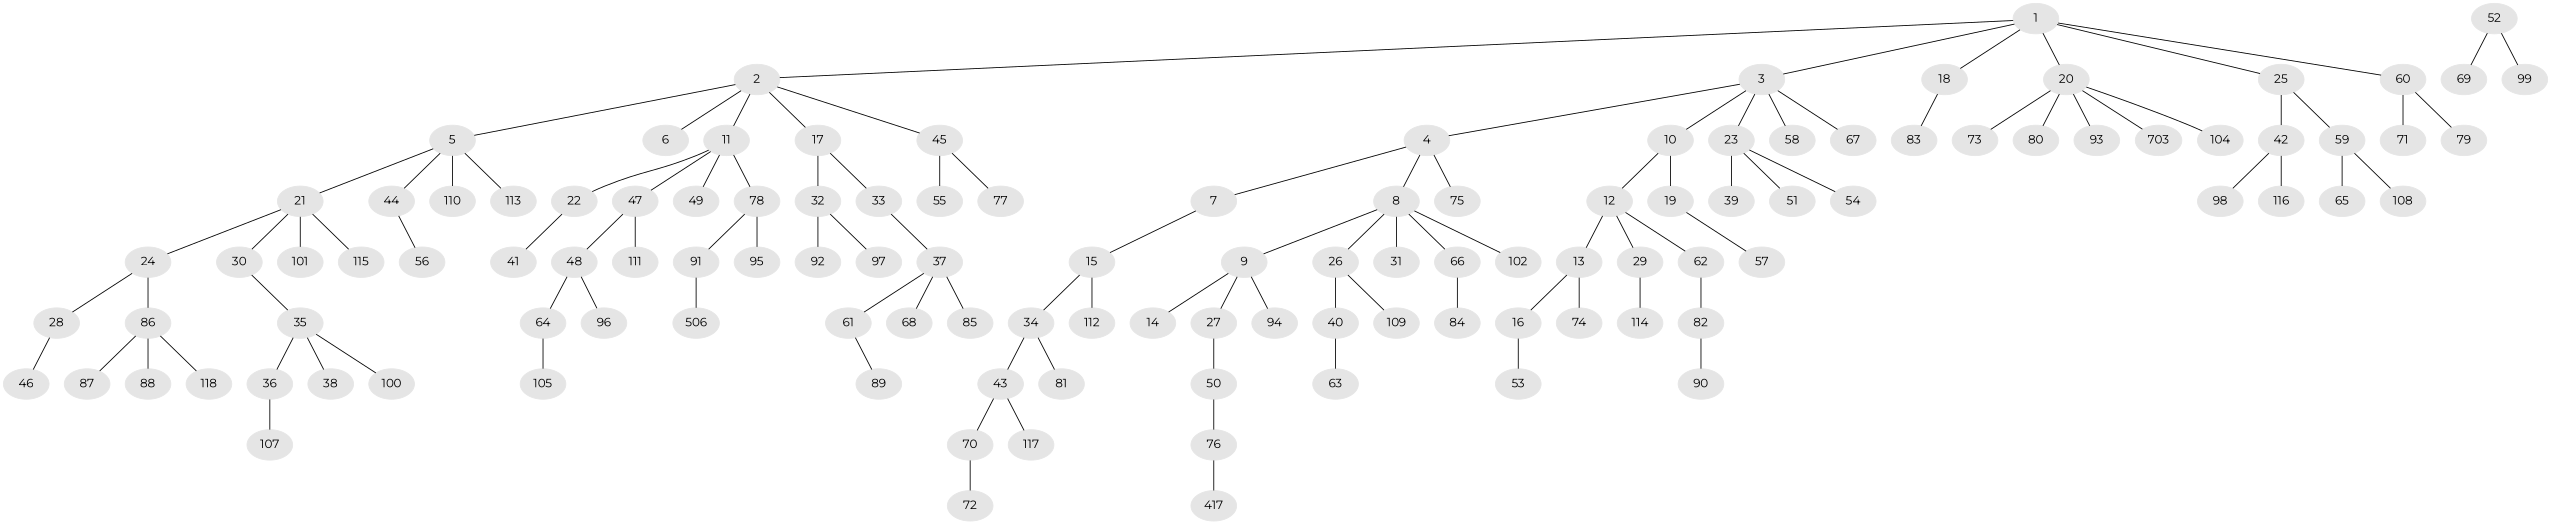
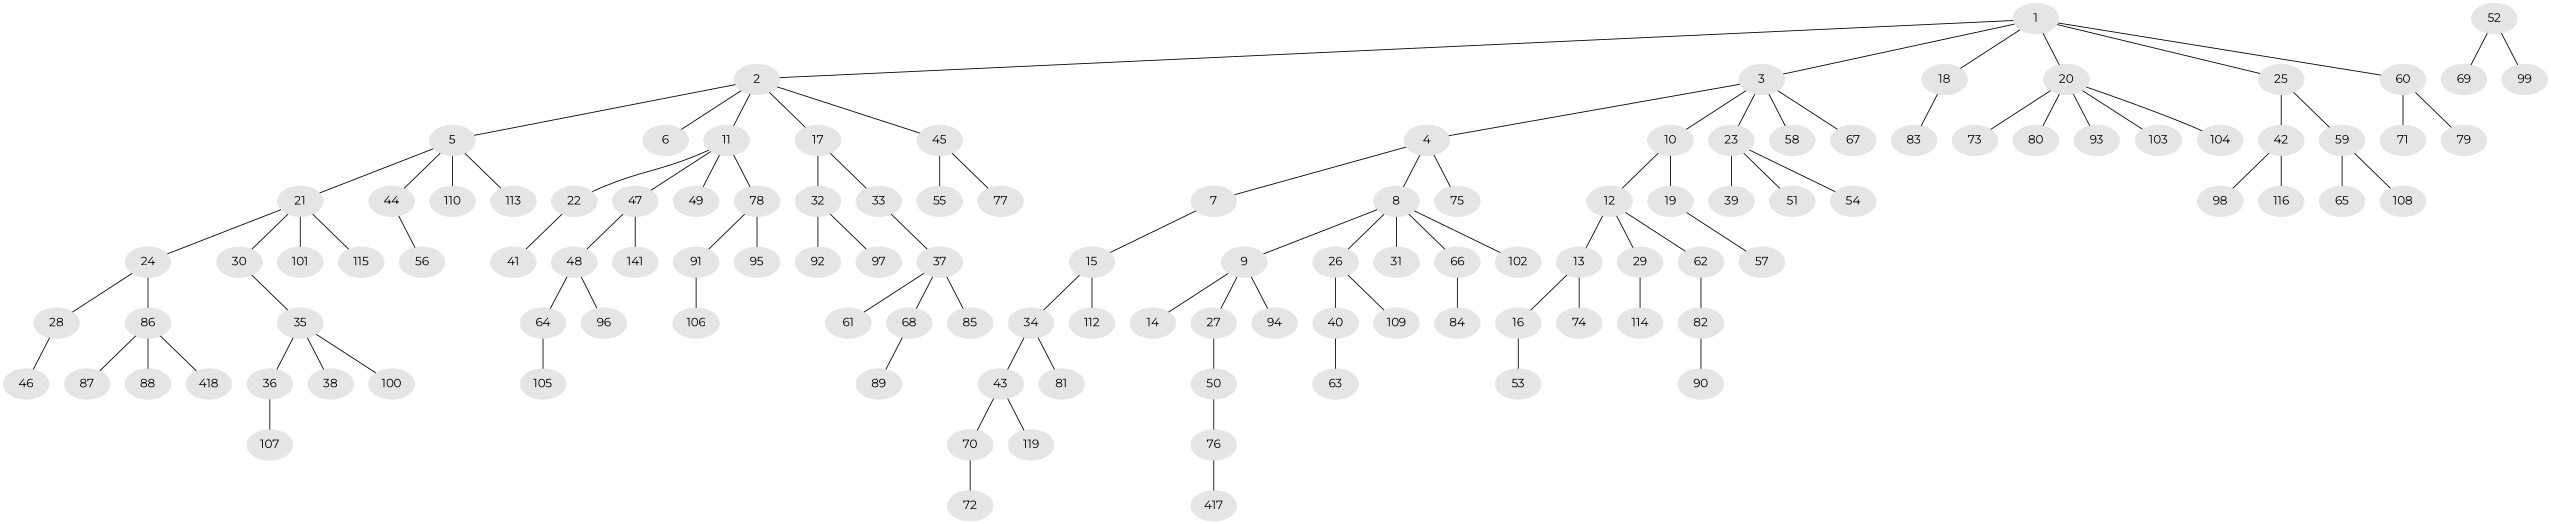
node "703": label "703" -> "103"
node "111": label "111" -> "141"
node "506": label "506" -> "106"
edge "61" -- "89": now "68" -- "89"
node "118": label "118" -> "418"
node "117": label "117" -> "119"
